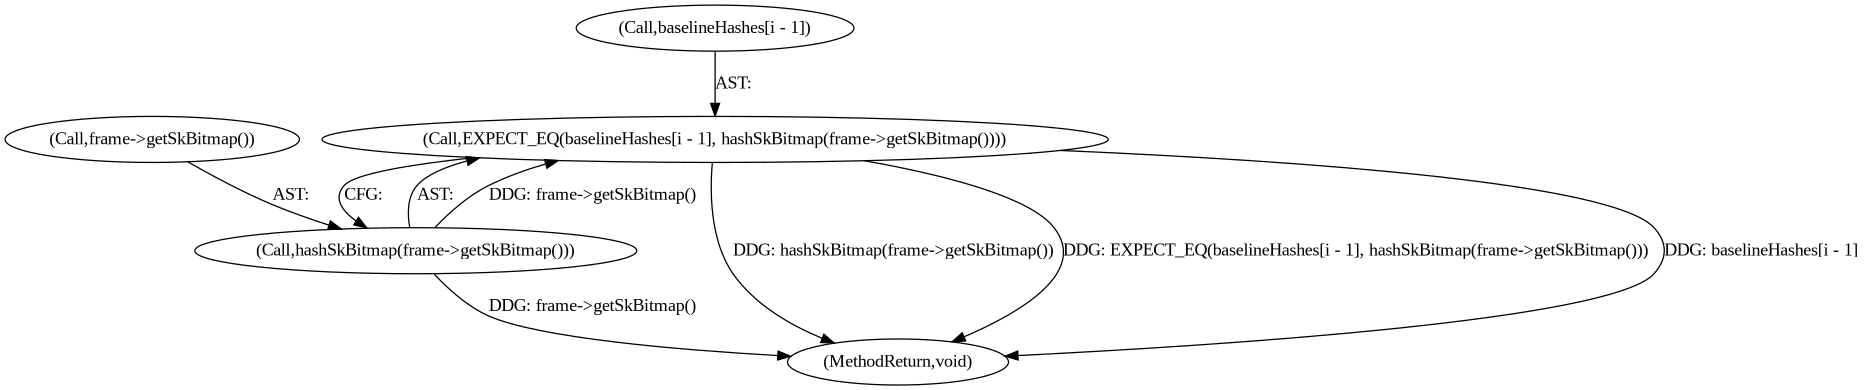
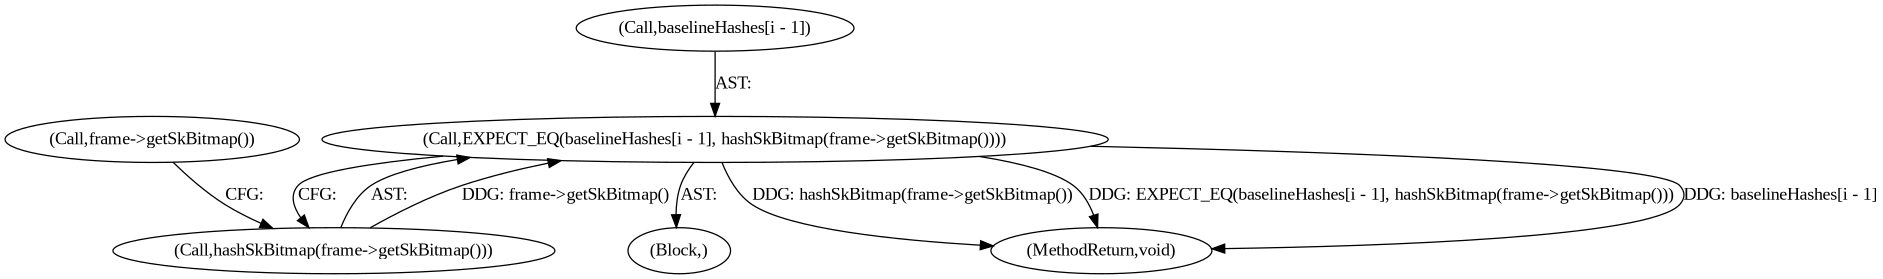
edge "(Call,frame->getSkBitmap())" -> "(Call,hashSkBitmap(frame->getSkBitmap()))": label "AST: " -> "CFG: "
node "(Block,)": added
edge "(Call,hashSkBitmap(frame->getSkBitmap()))" -> "(MethodReturn,void)": removed, label "DDG: frame->getSkBitmap()"
